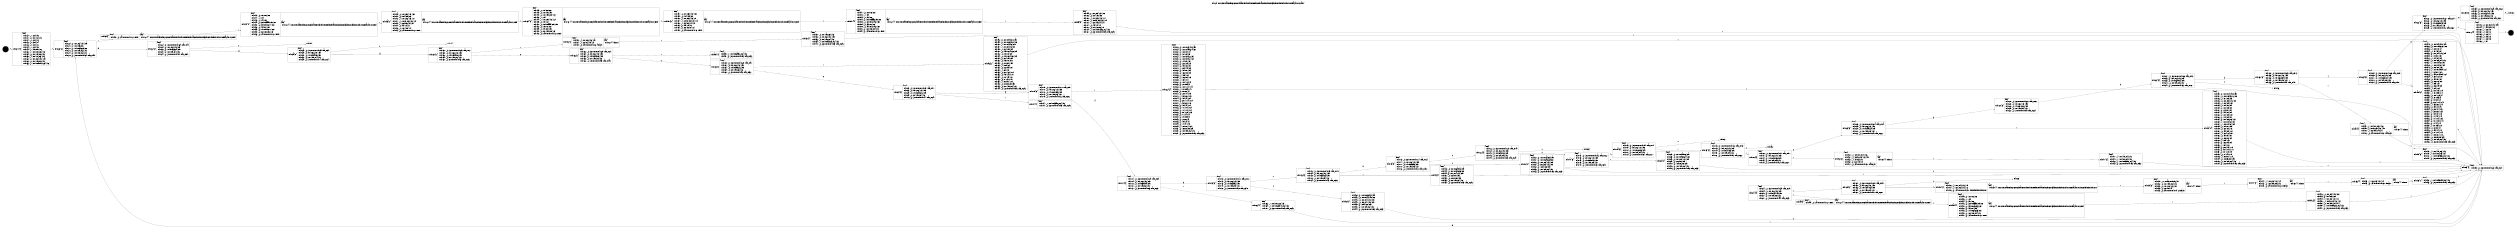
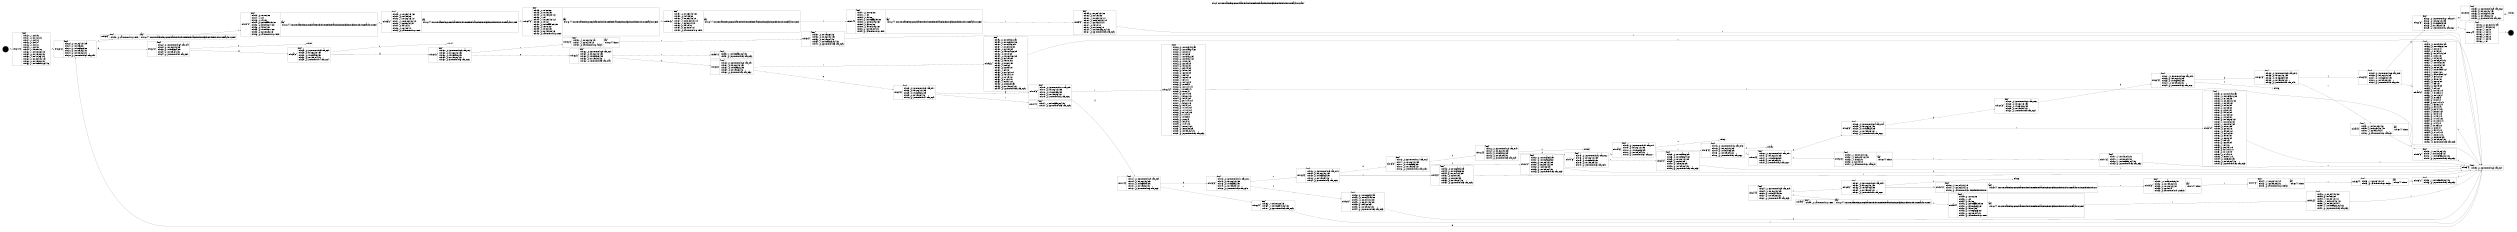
edge "0x40189b [25]" -> "0x401dcc": reversed
